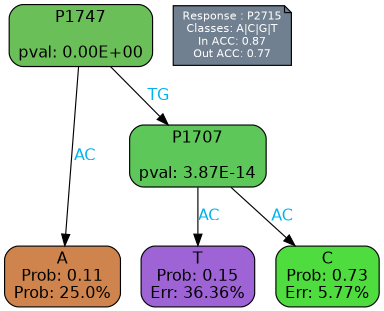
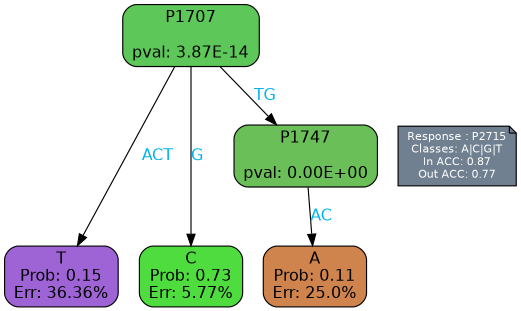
edge "P1747 pval: 0.00E+00" -> "P1707 pval: 3.87E-14": reversed
edge "P1707 pval: 3.87E-14" -> "T Prob: 0.15 Err: 36.36%": label "AC" -> "ACT"
edge "P1707 pval: 3.87E-14" -> "C Prob: 0.73 Err: 5.77%": label "AC" -> "G"
node "A Prob: 0.11 Prob: 25.0%": label "A Prob: 0.11 Prob: 25.0%" -> "A Prob: 0.11 Err: 25.0%"
